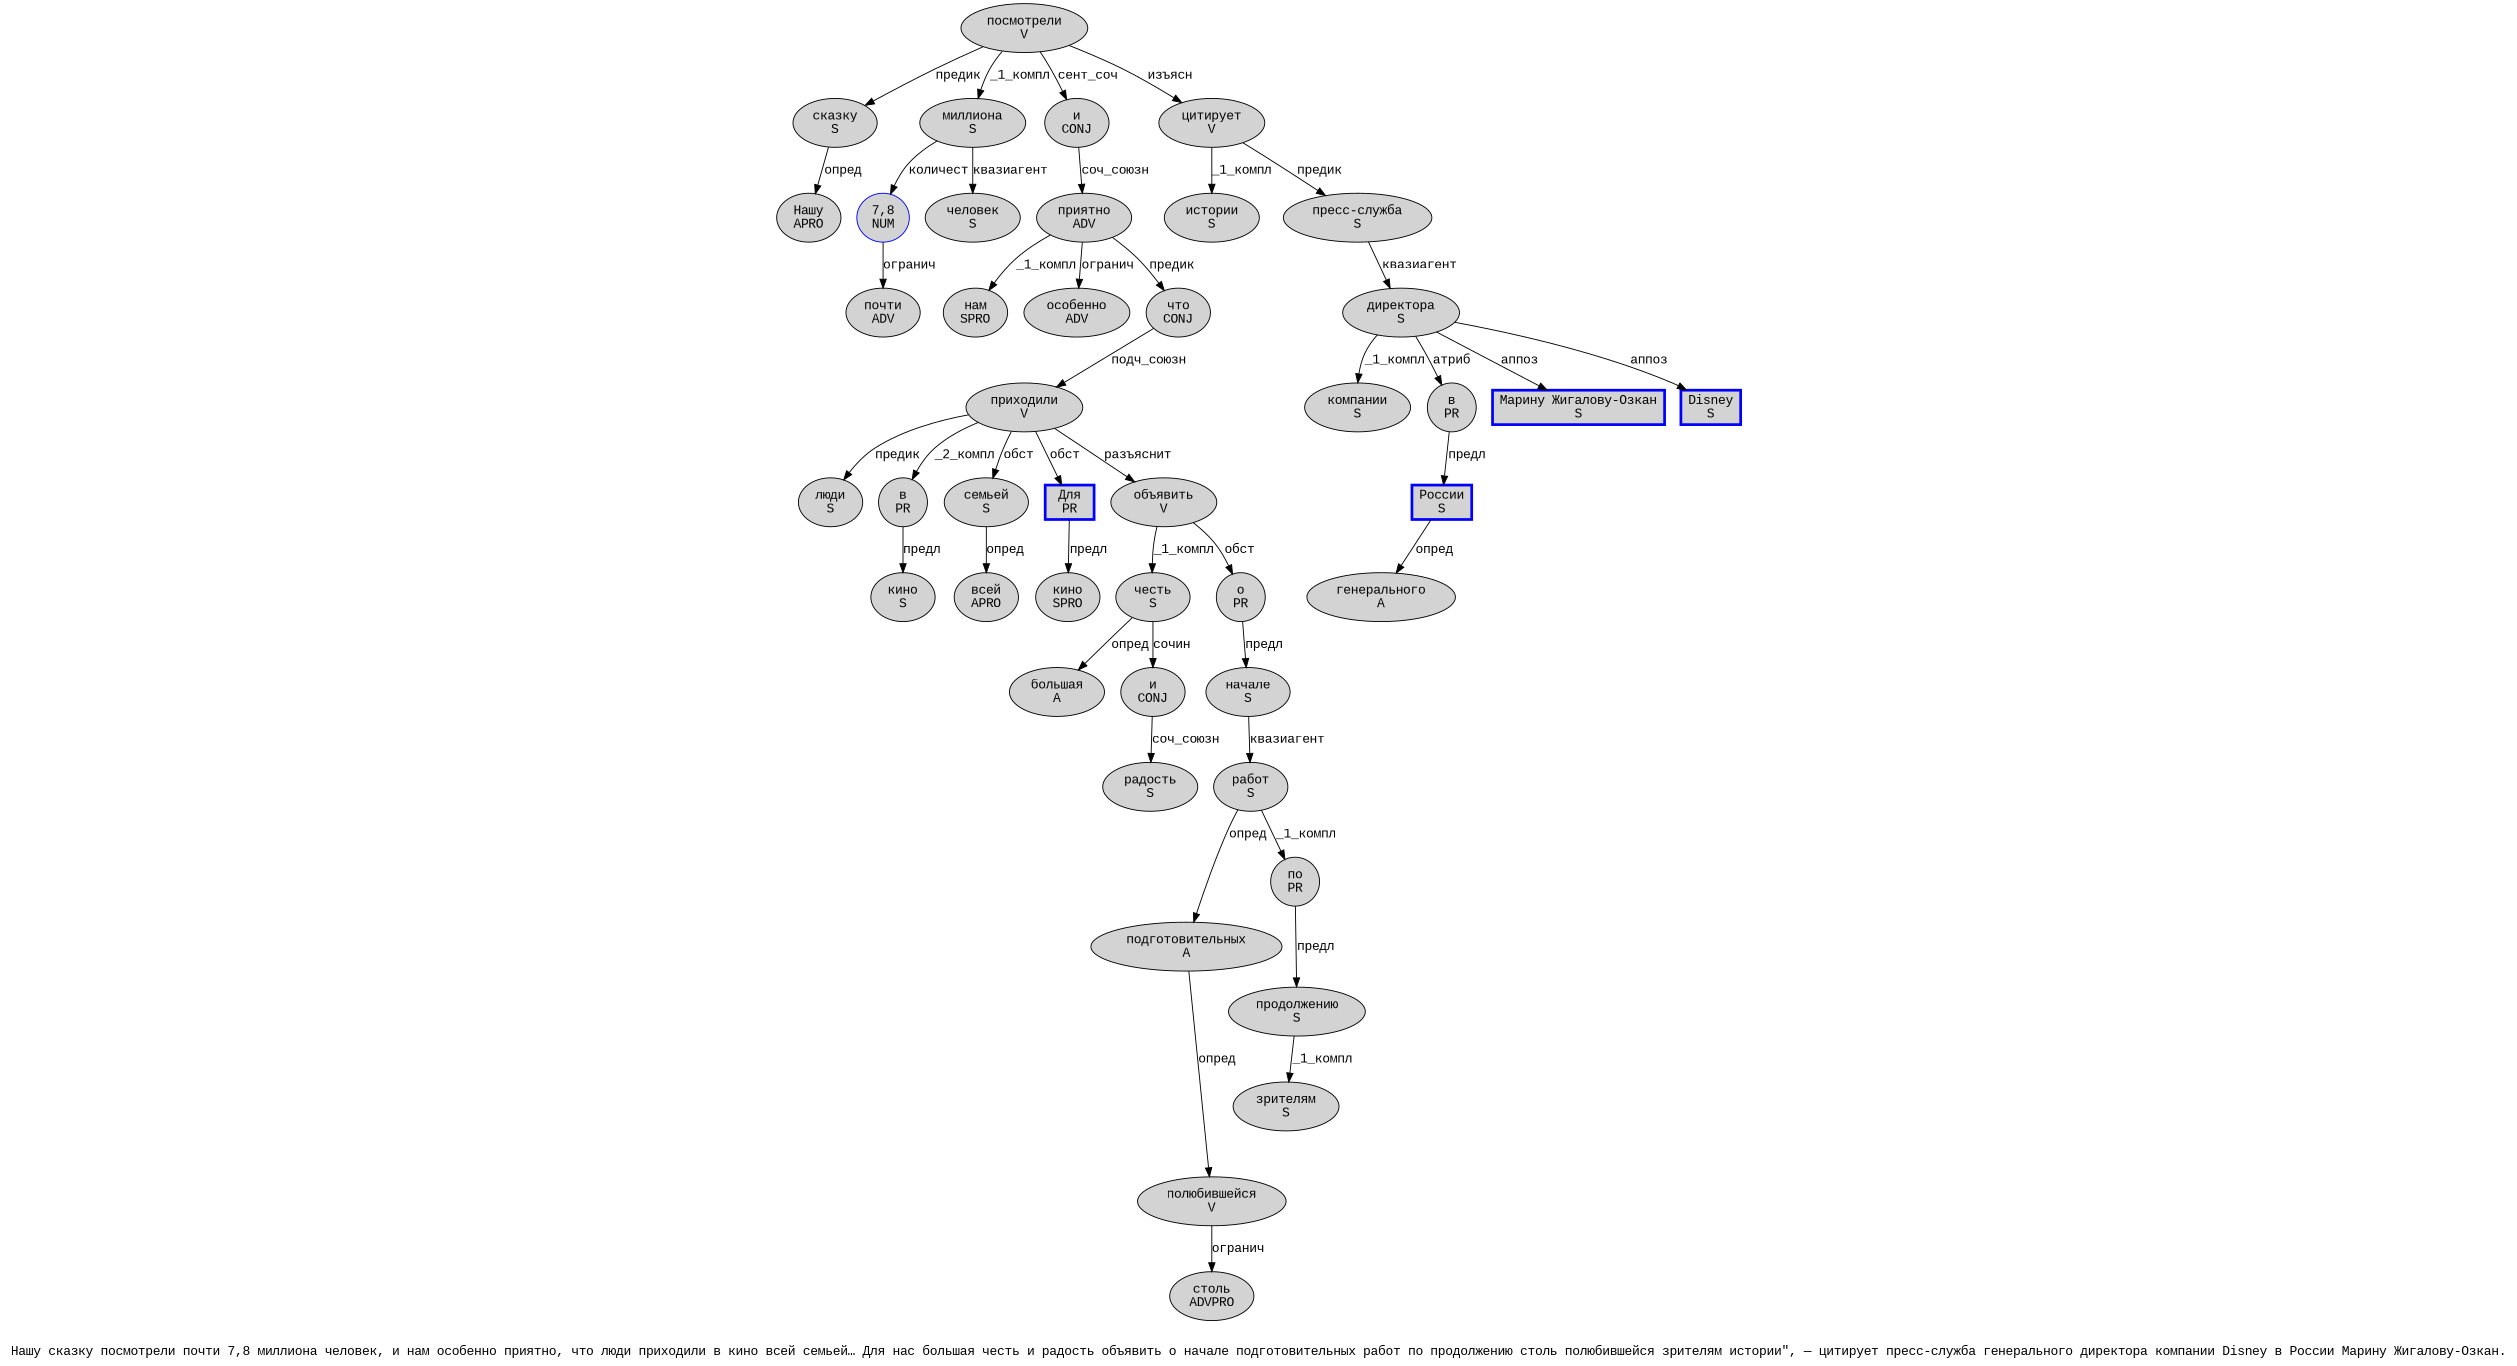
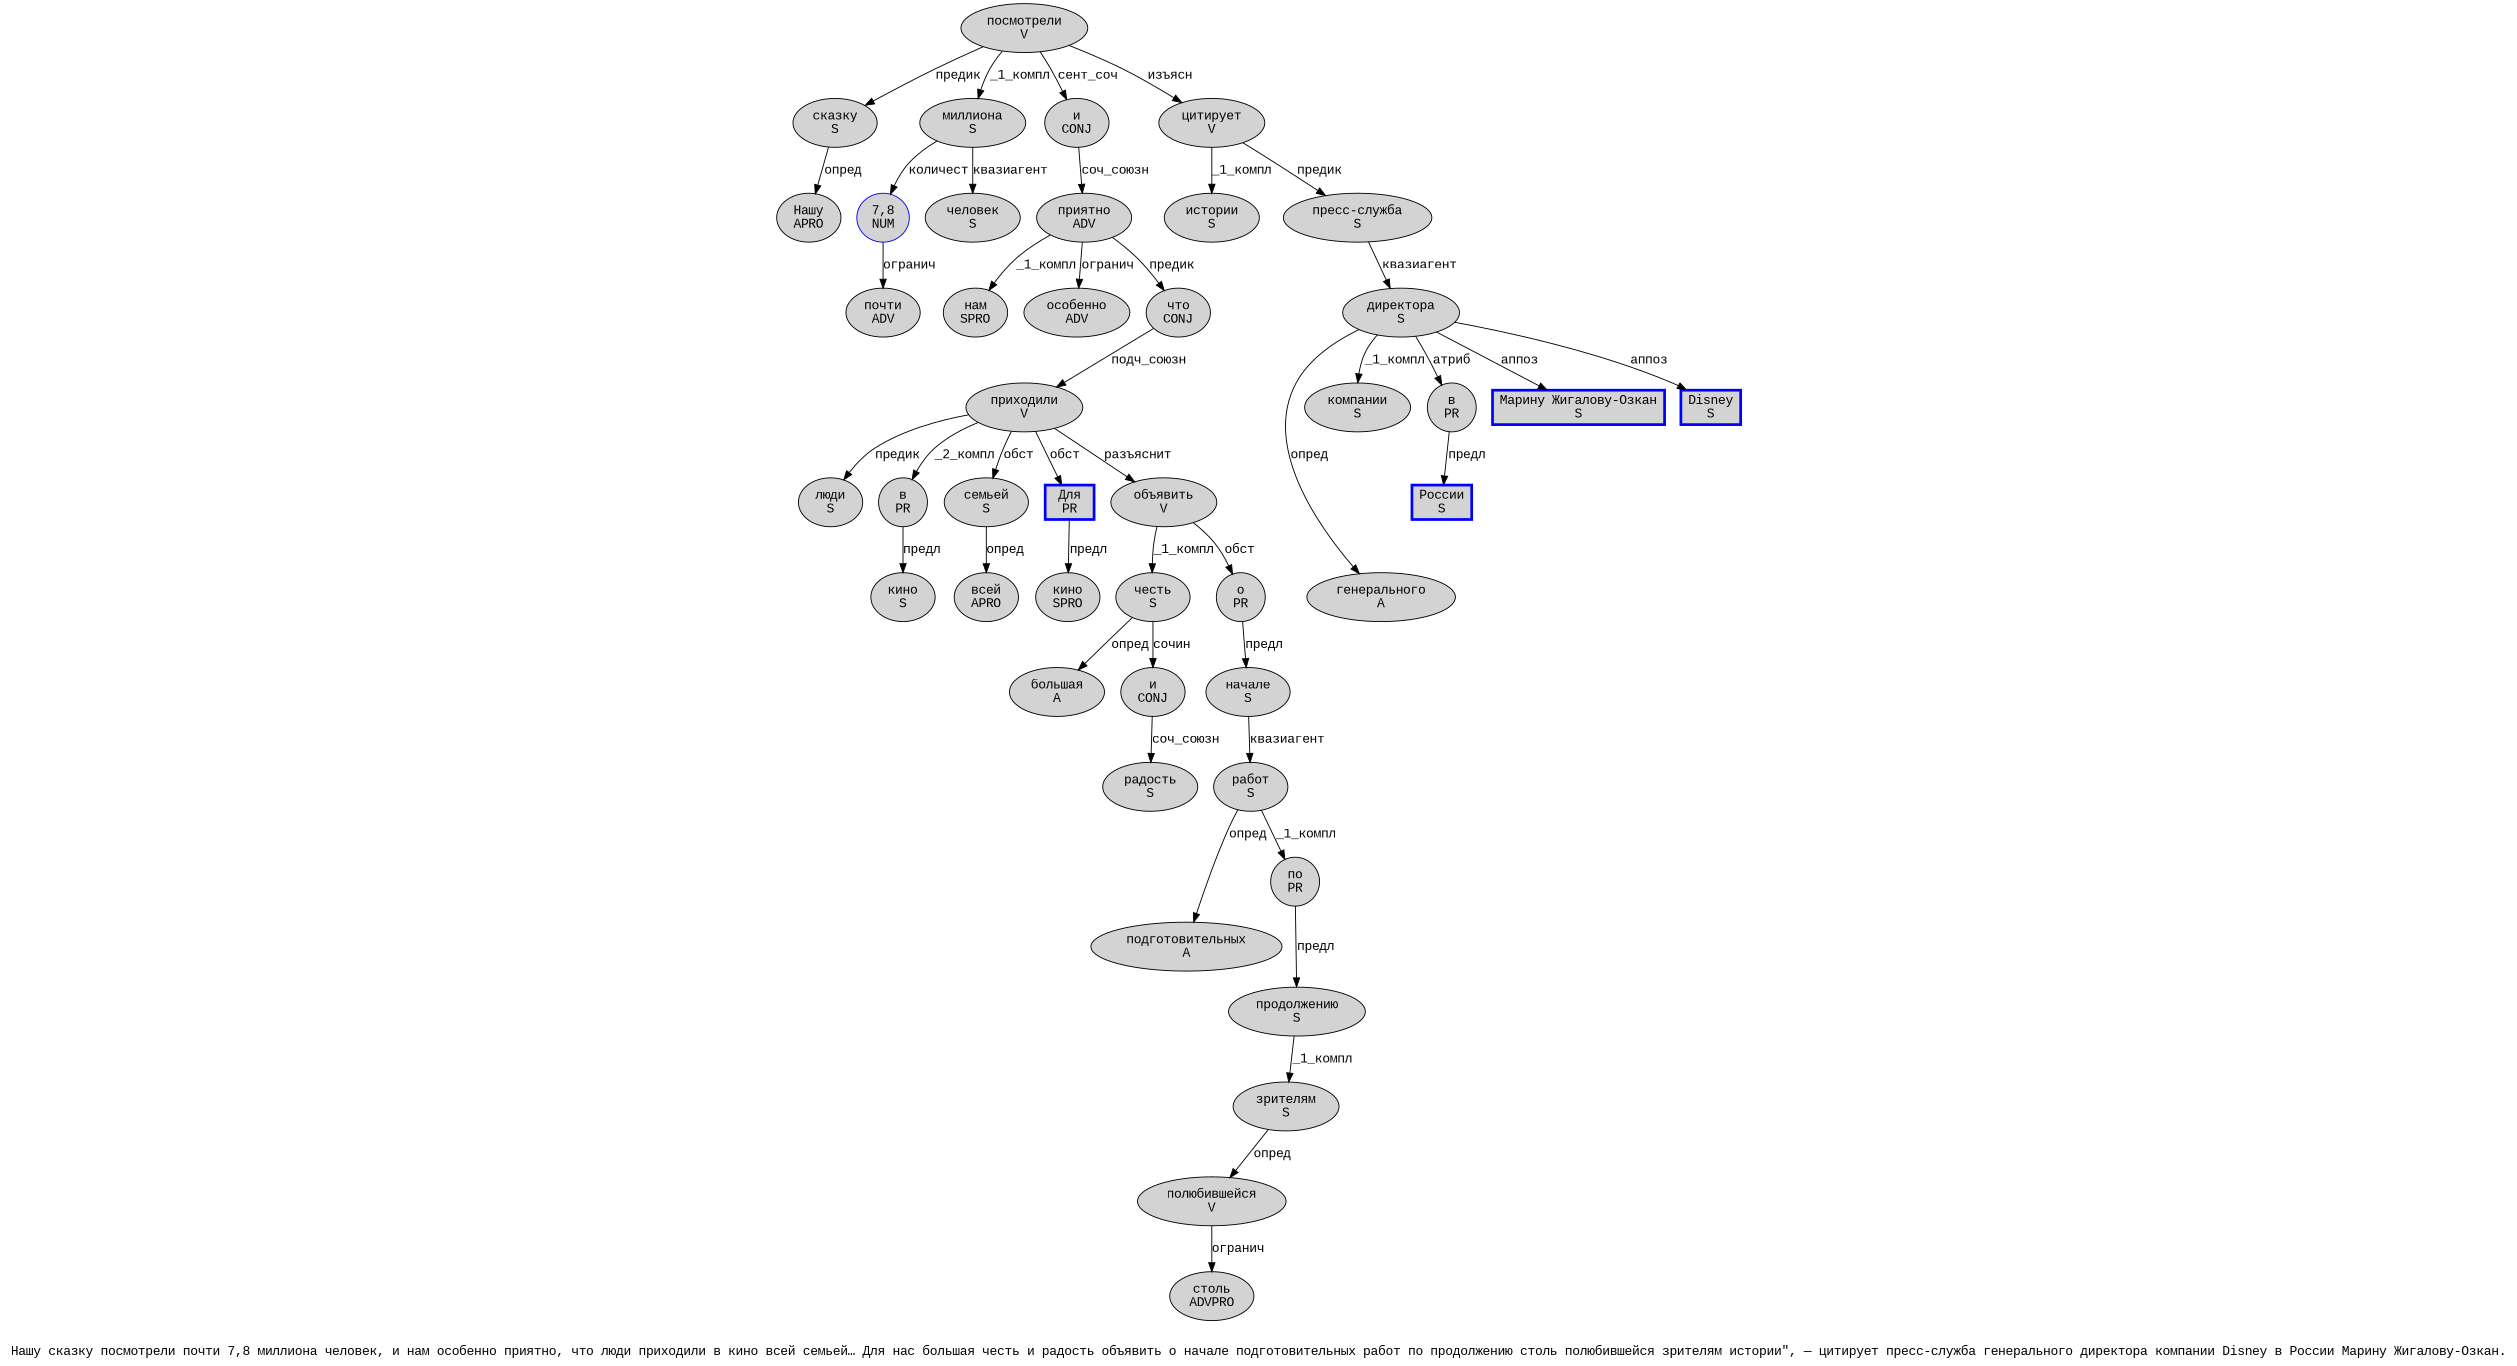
edge "России S" -> "генерального A": now "директора S" -> "генерального A"
edge "подготовительных A" -> "полюбившейся V": now "зрителям S" -> "полюбившейся V"
